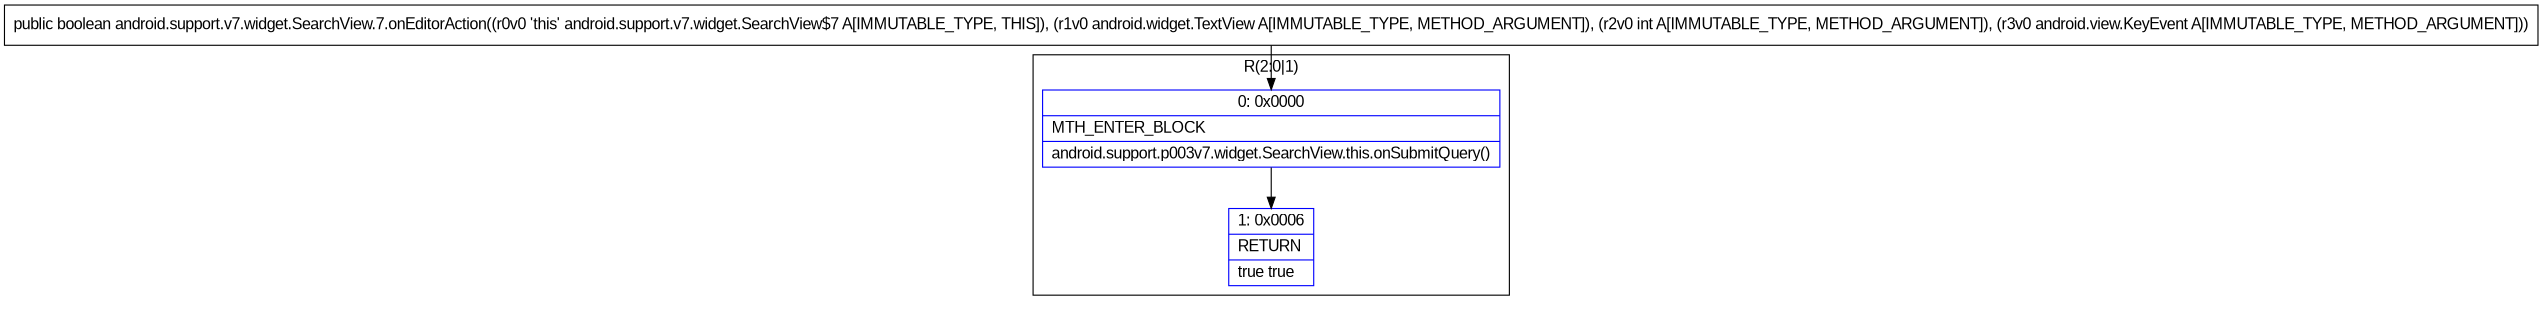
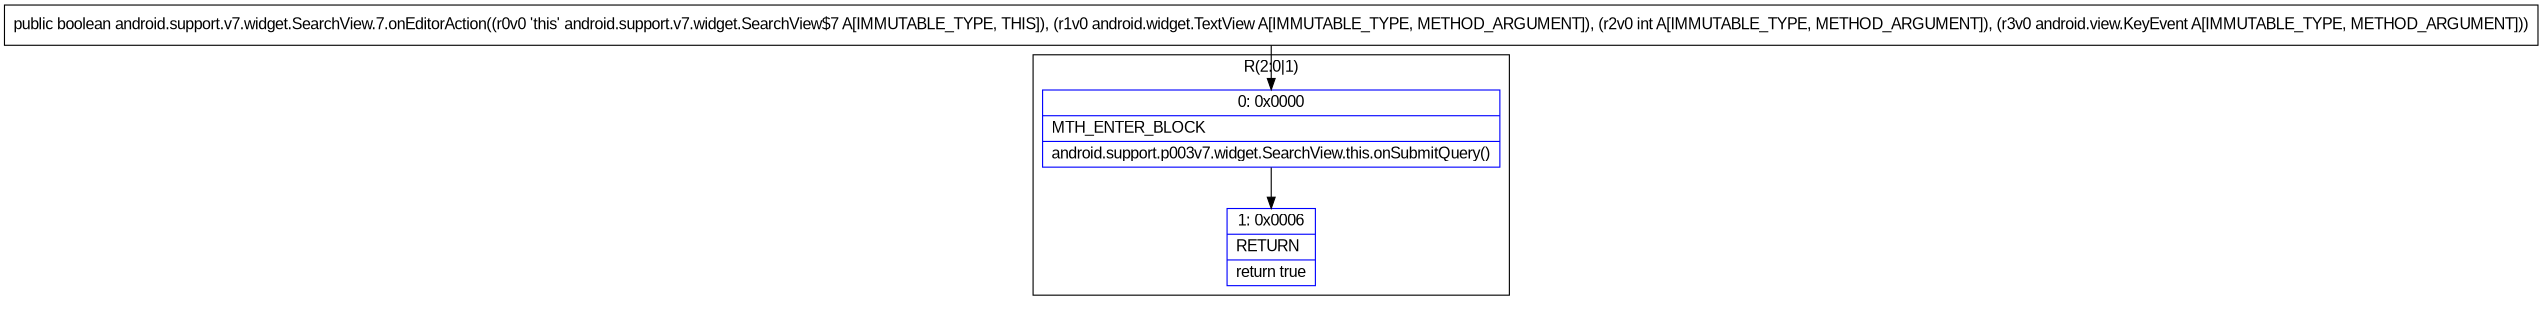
node "1: 0x0006": text "true true" -> "return true"
